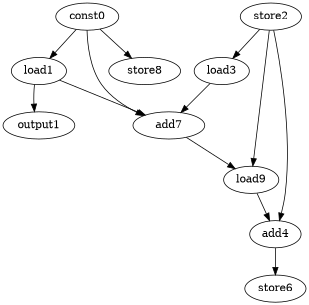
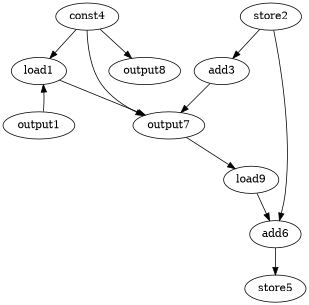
node "const0": label "const0" -> "const4"
node "store8": label "store8" -> "output8"
node "load3": label "load3" -> "add3"
edge "load1" -> "output1": reversed
edge "store2" -> "load9": removed
node "add7": label "add7" -> "output7"
node "add4": label "add4" -> "add6"
node "store6": label "store6" -> "store5"
